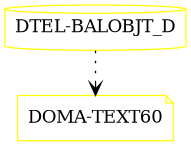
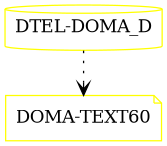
node "DTEL-BALOBJT_D": label "DTEL-BALOBJT_D" -> "DTEL-DOMA_D"
